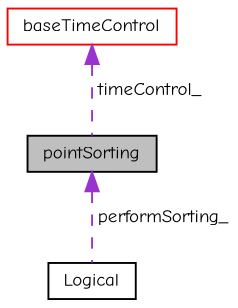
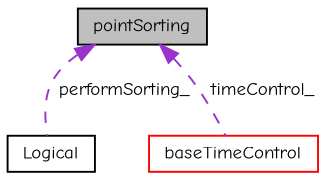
edge "pointSorting" -> "baseTimeControl": reversed
